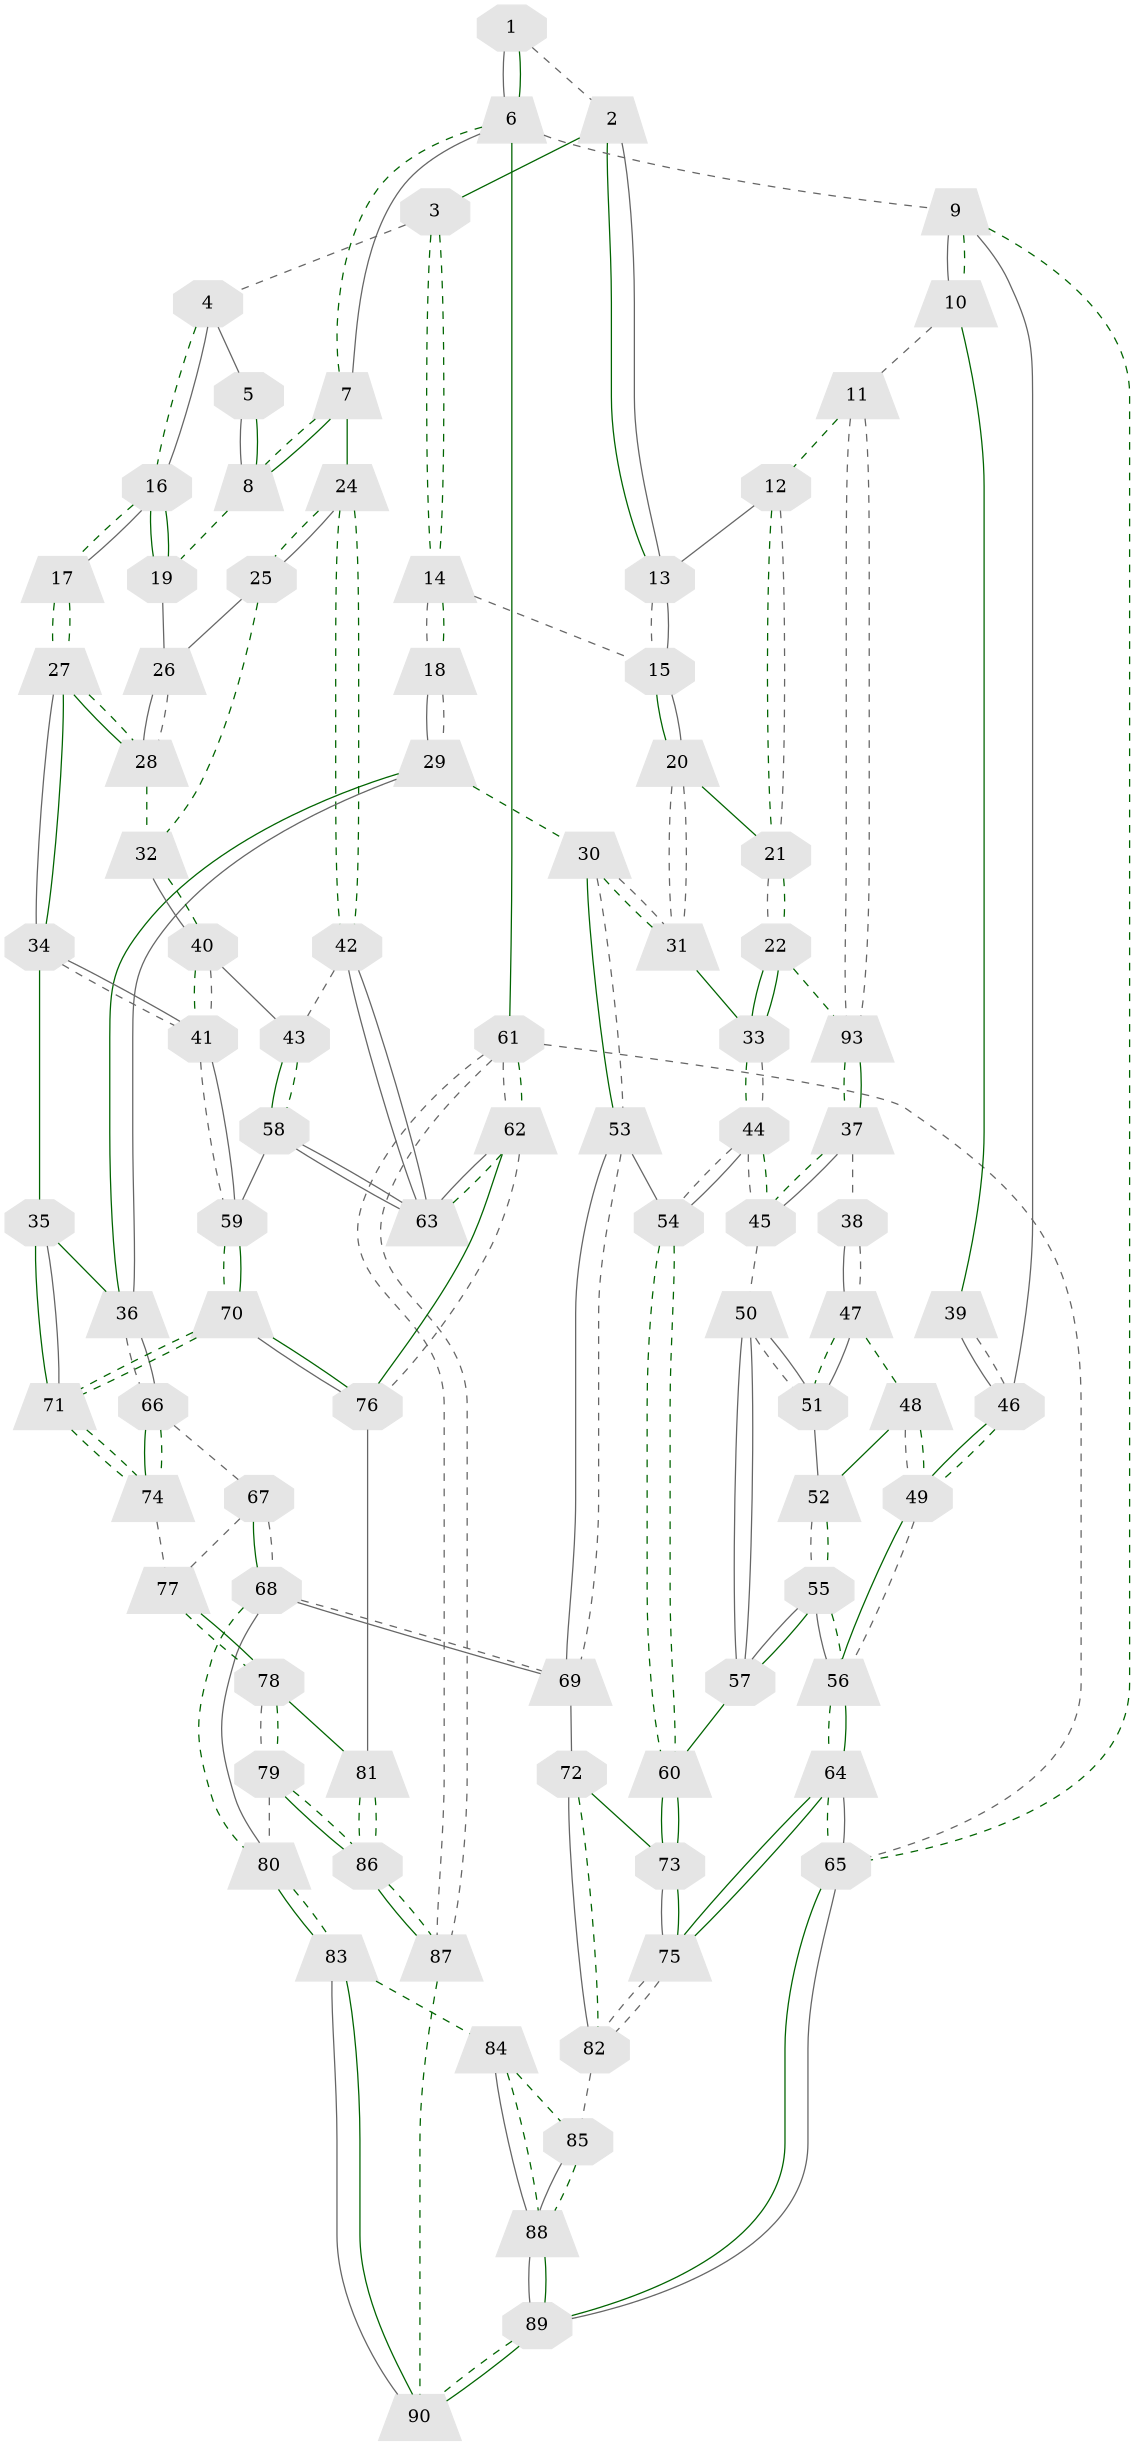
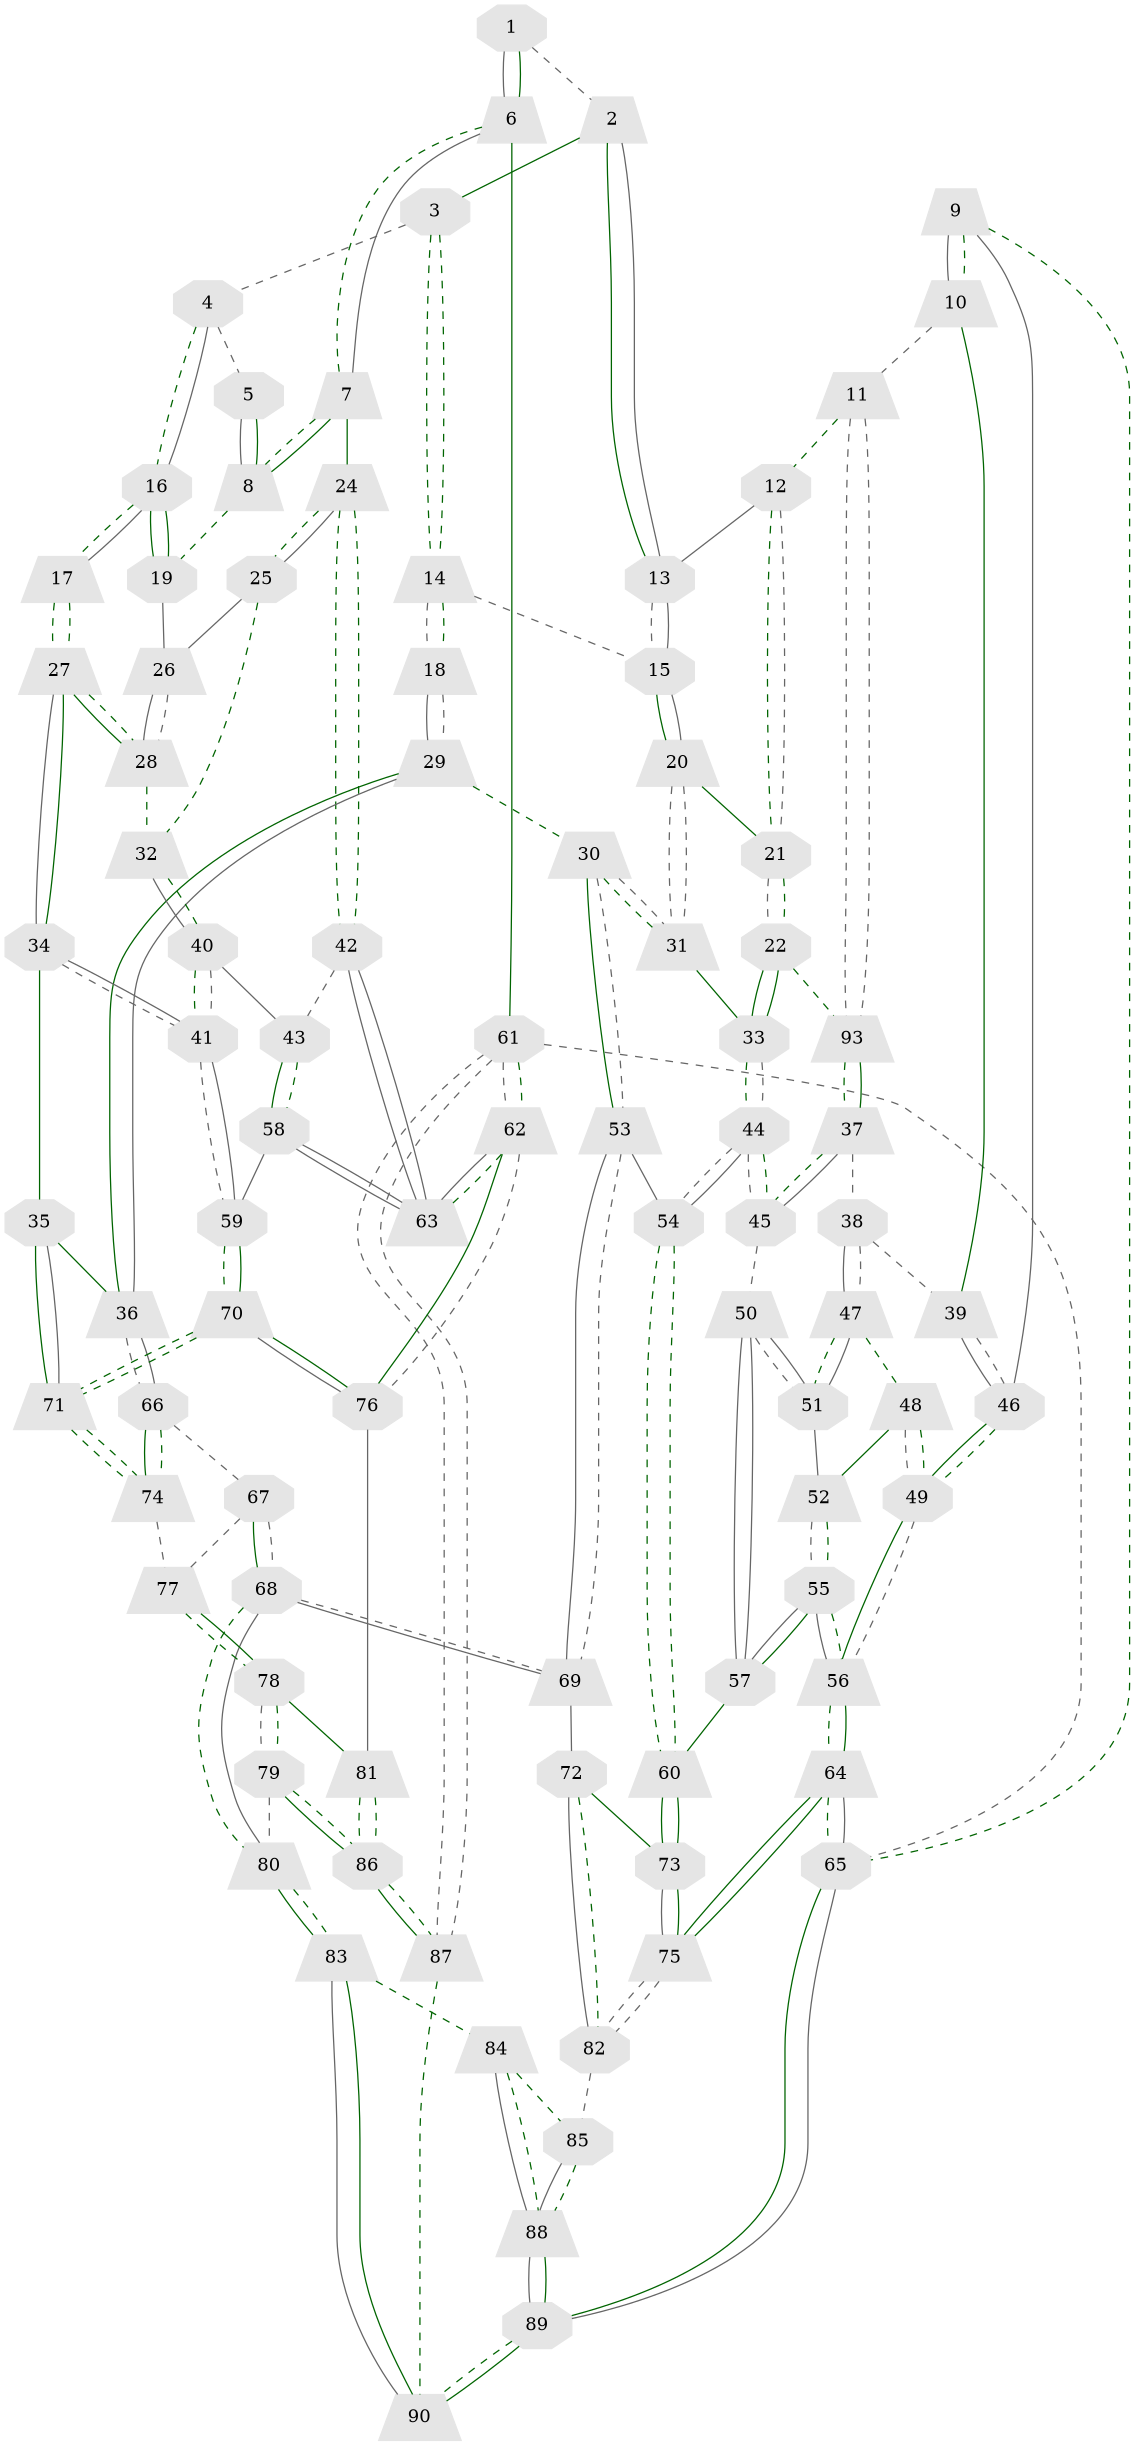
edge "6" -- "9": removed
edge "4" -- "5": style solid -> dashed
edge "38" -- "39": added
